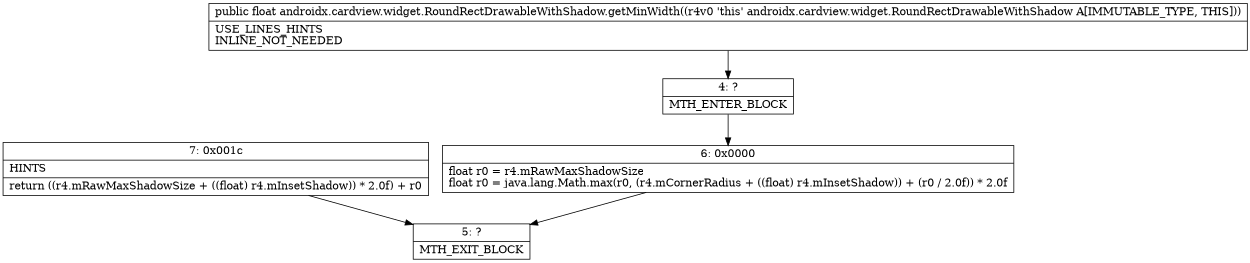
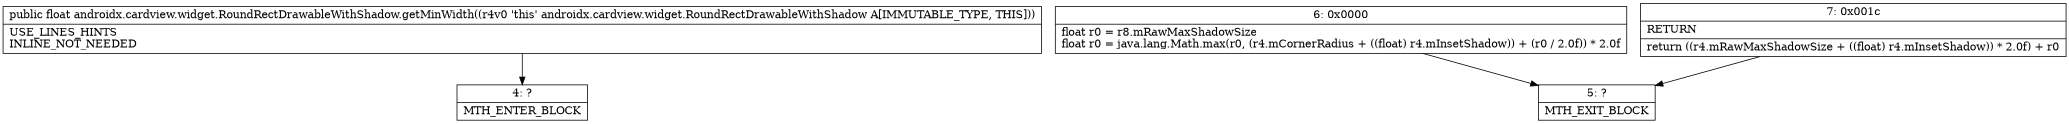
edge "4: ?" -> "6: 0x0000": removed
node "7: 0x001c": text "HINTS" -> "RETURN"
node "6: 0x0000": text "float r0 = r4.mRawMaxShadowSize" -> "float r0 = r8.mRawMaxShadowSize"
